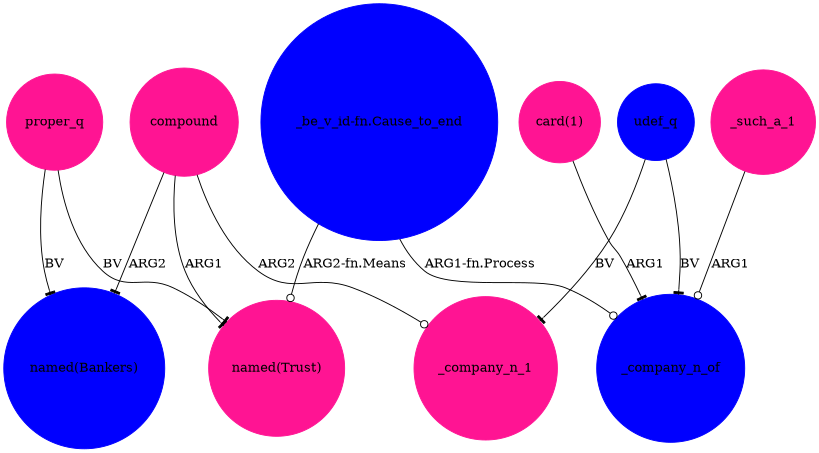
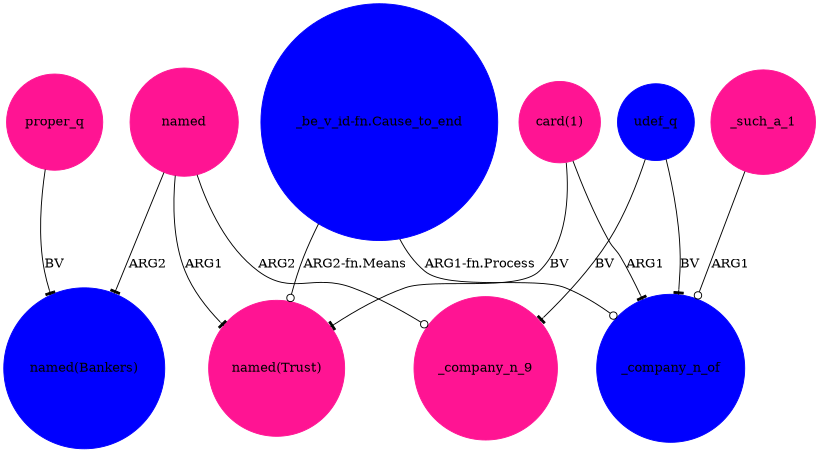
node "compound": label "compound" -> "named"
edge "proper_q" -> "named(Trust)": now "card(1)" -> "named(Trust)"
node "_company_n_1": label "_company_n_1" -> "_company_n_9"
